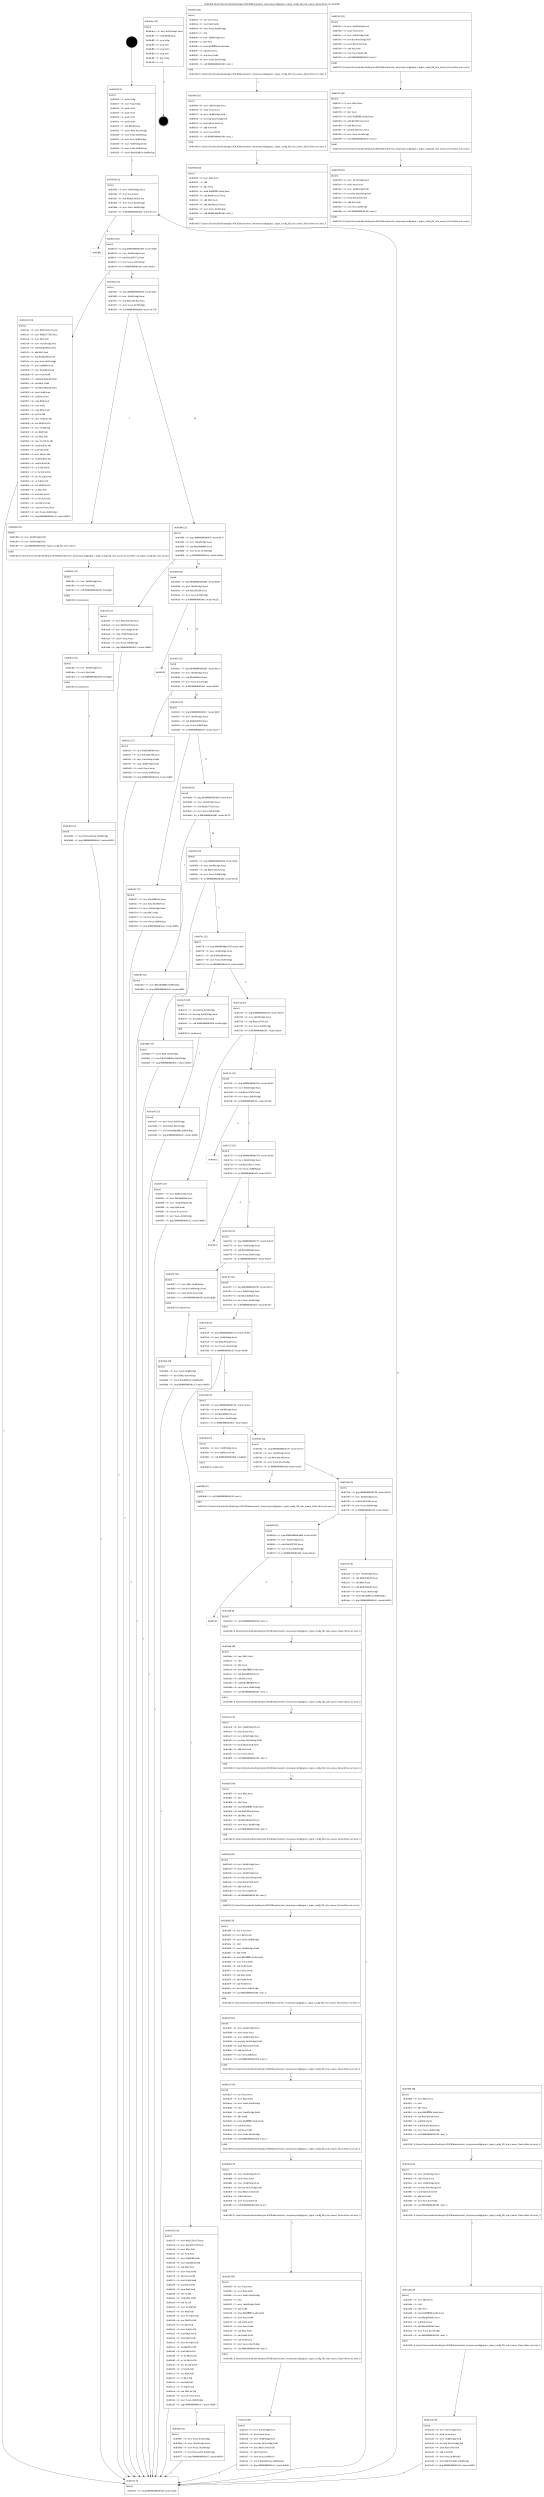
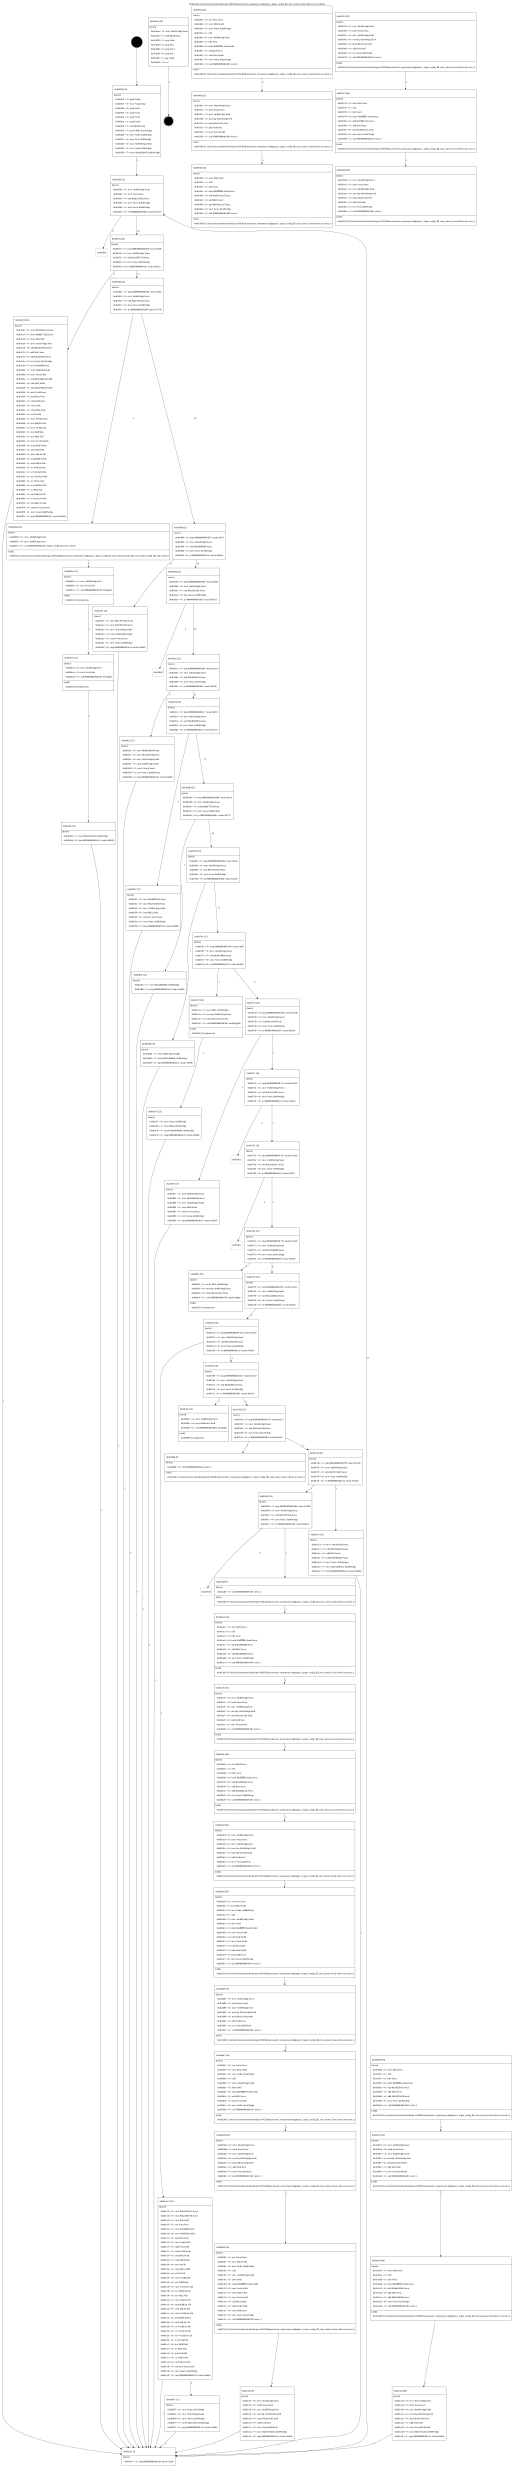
node "0x4018ab [23]": removed
